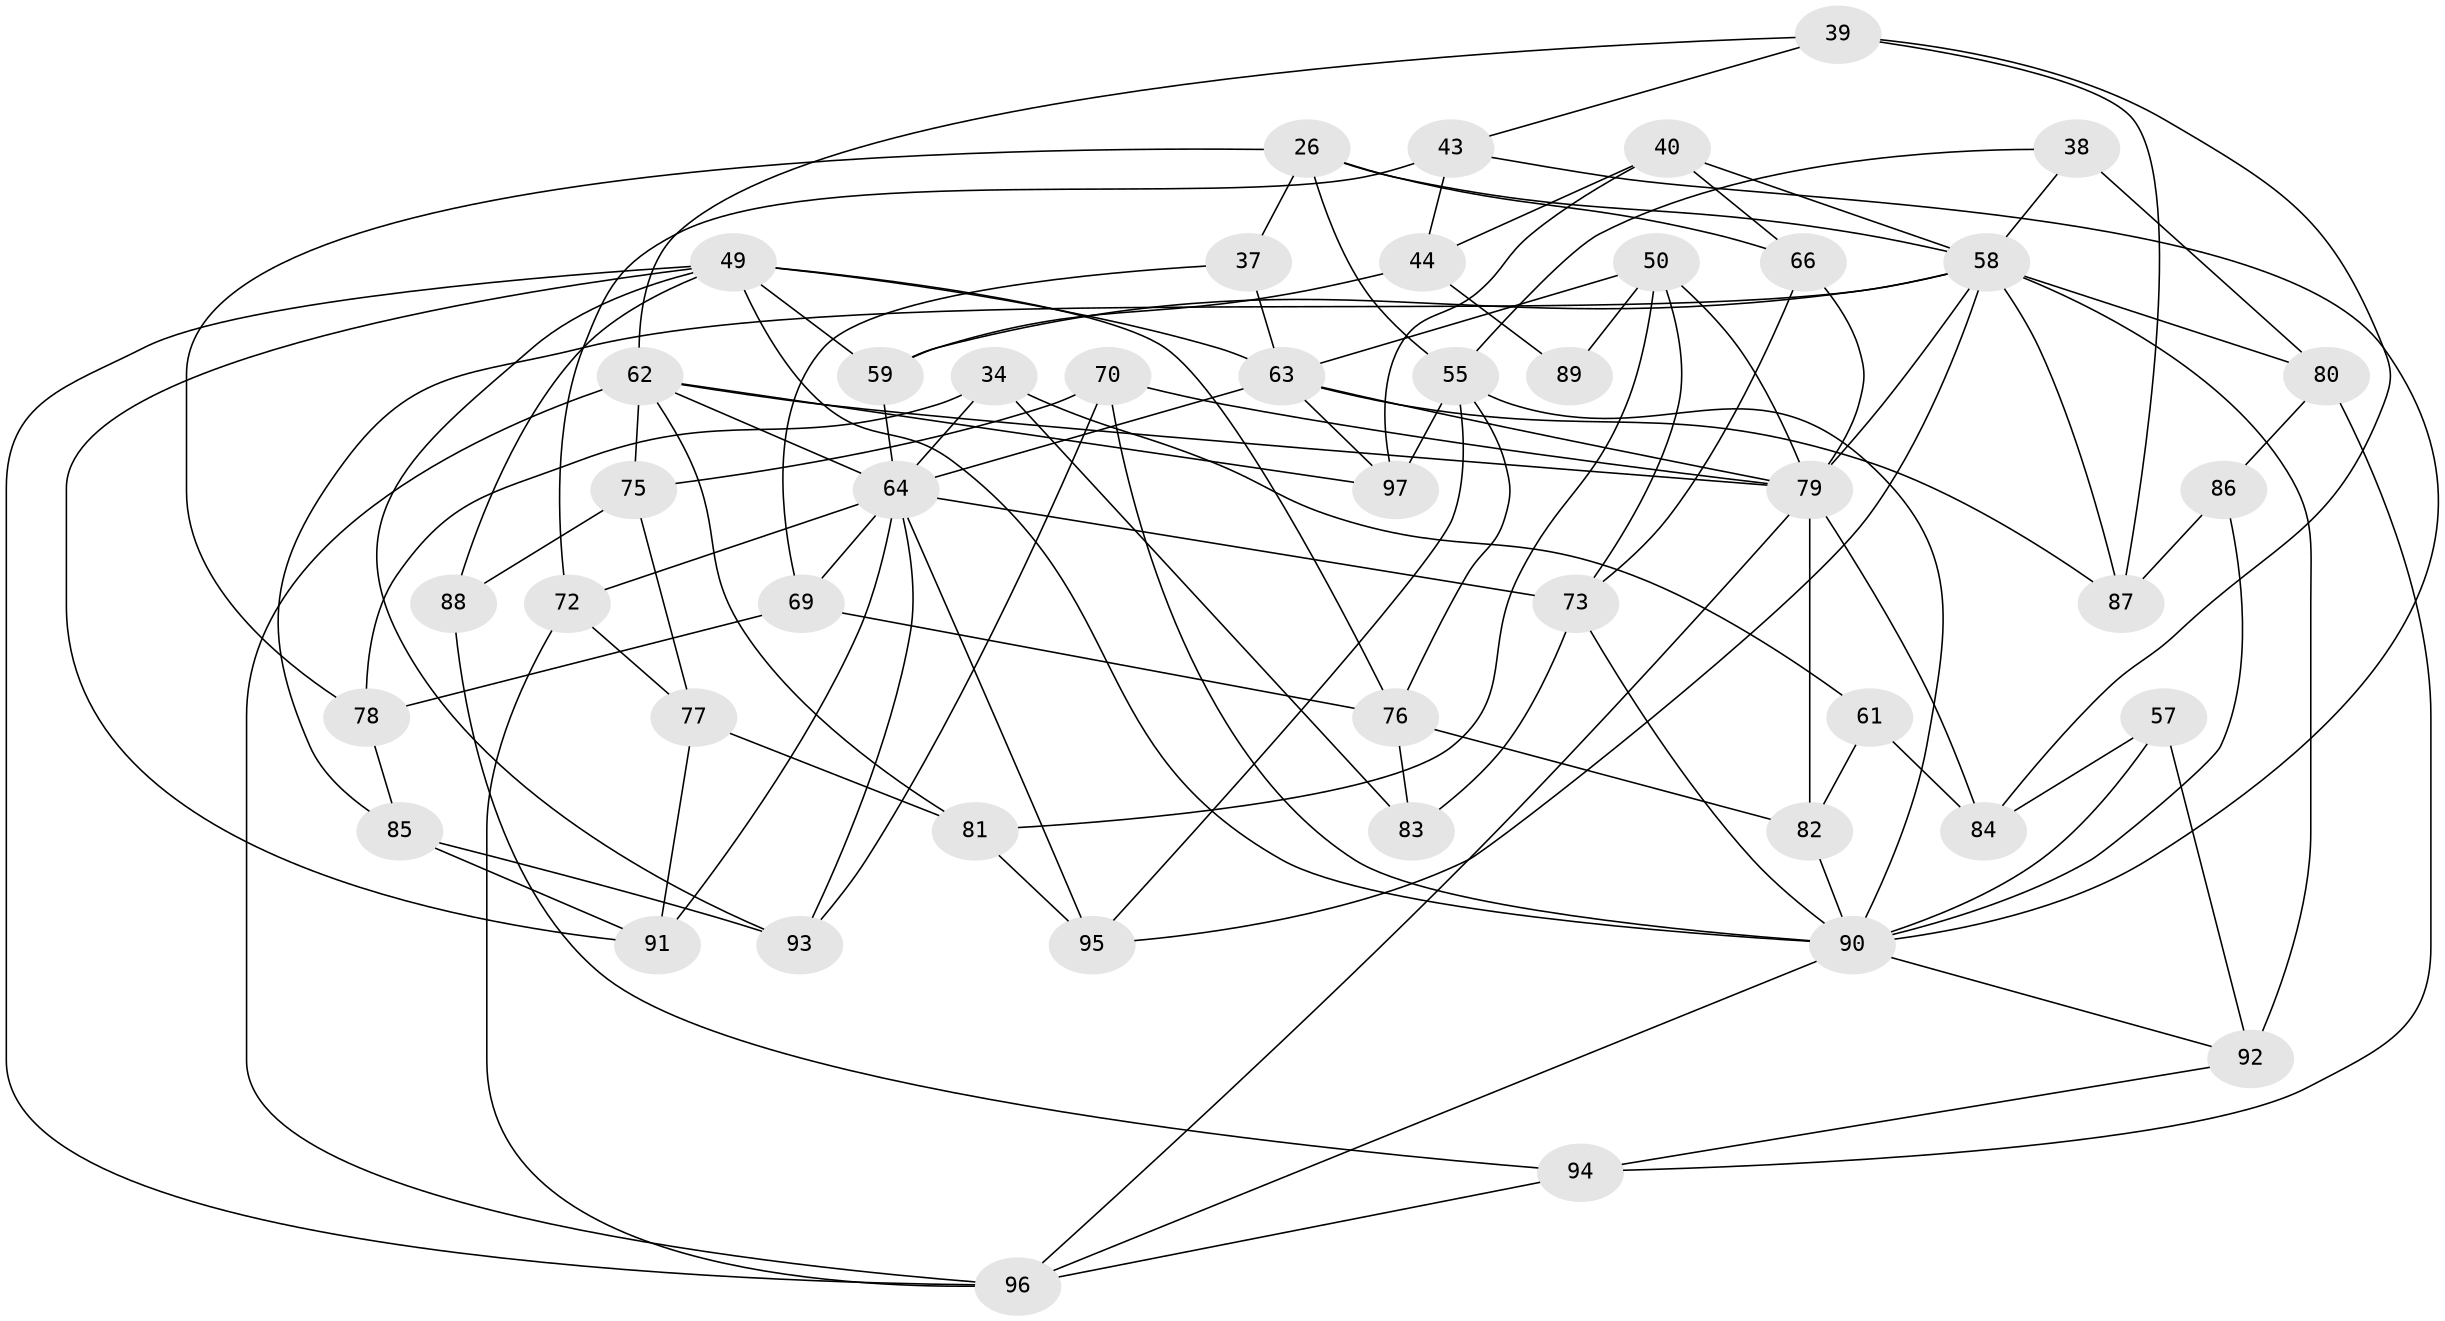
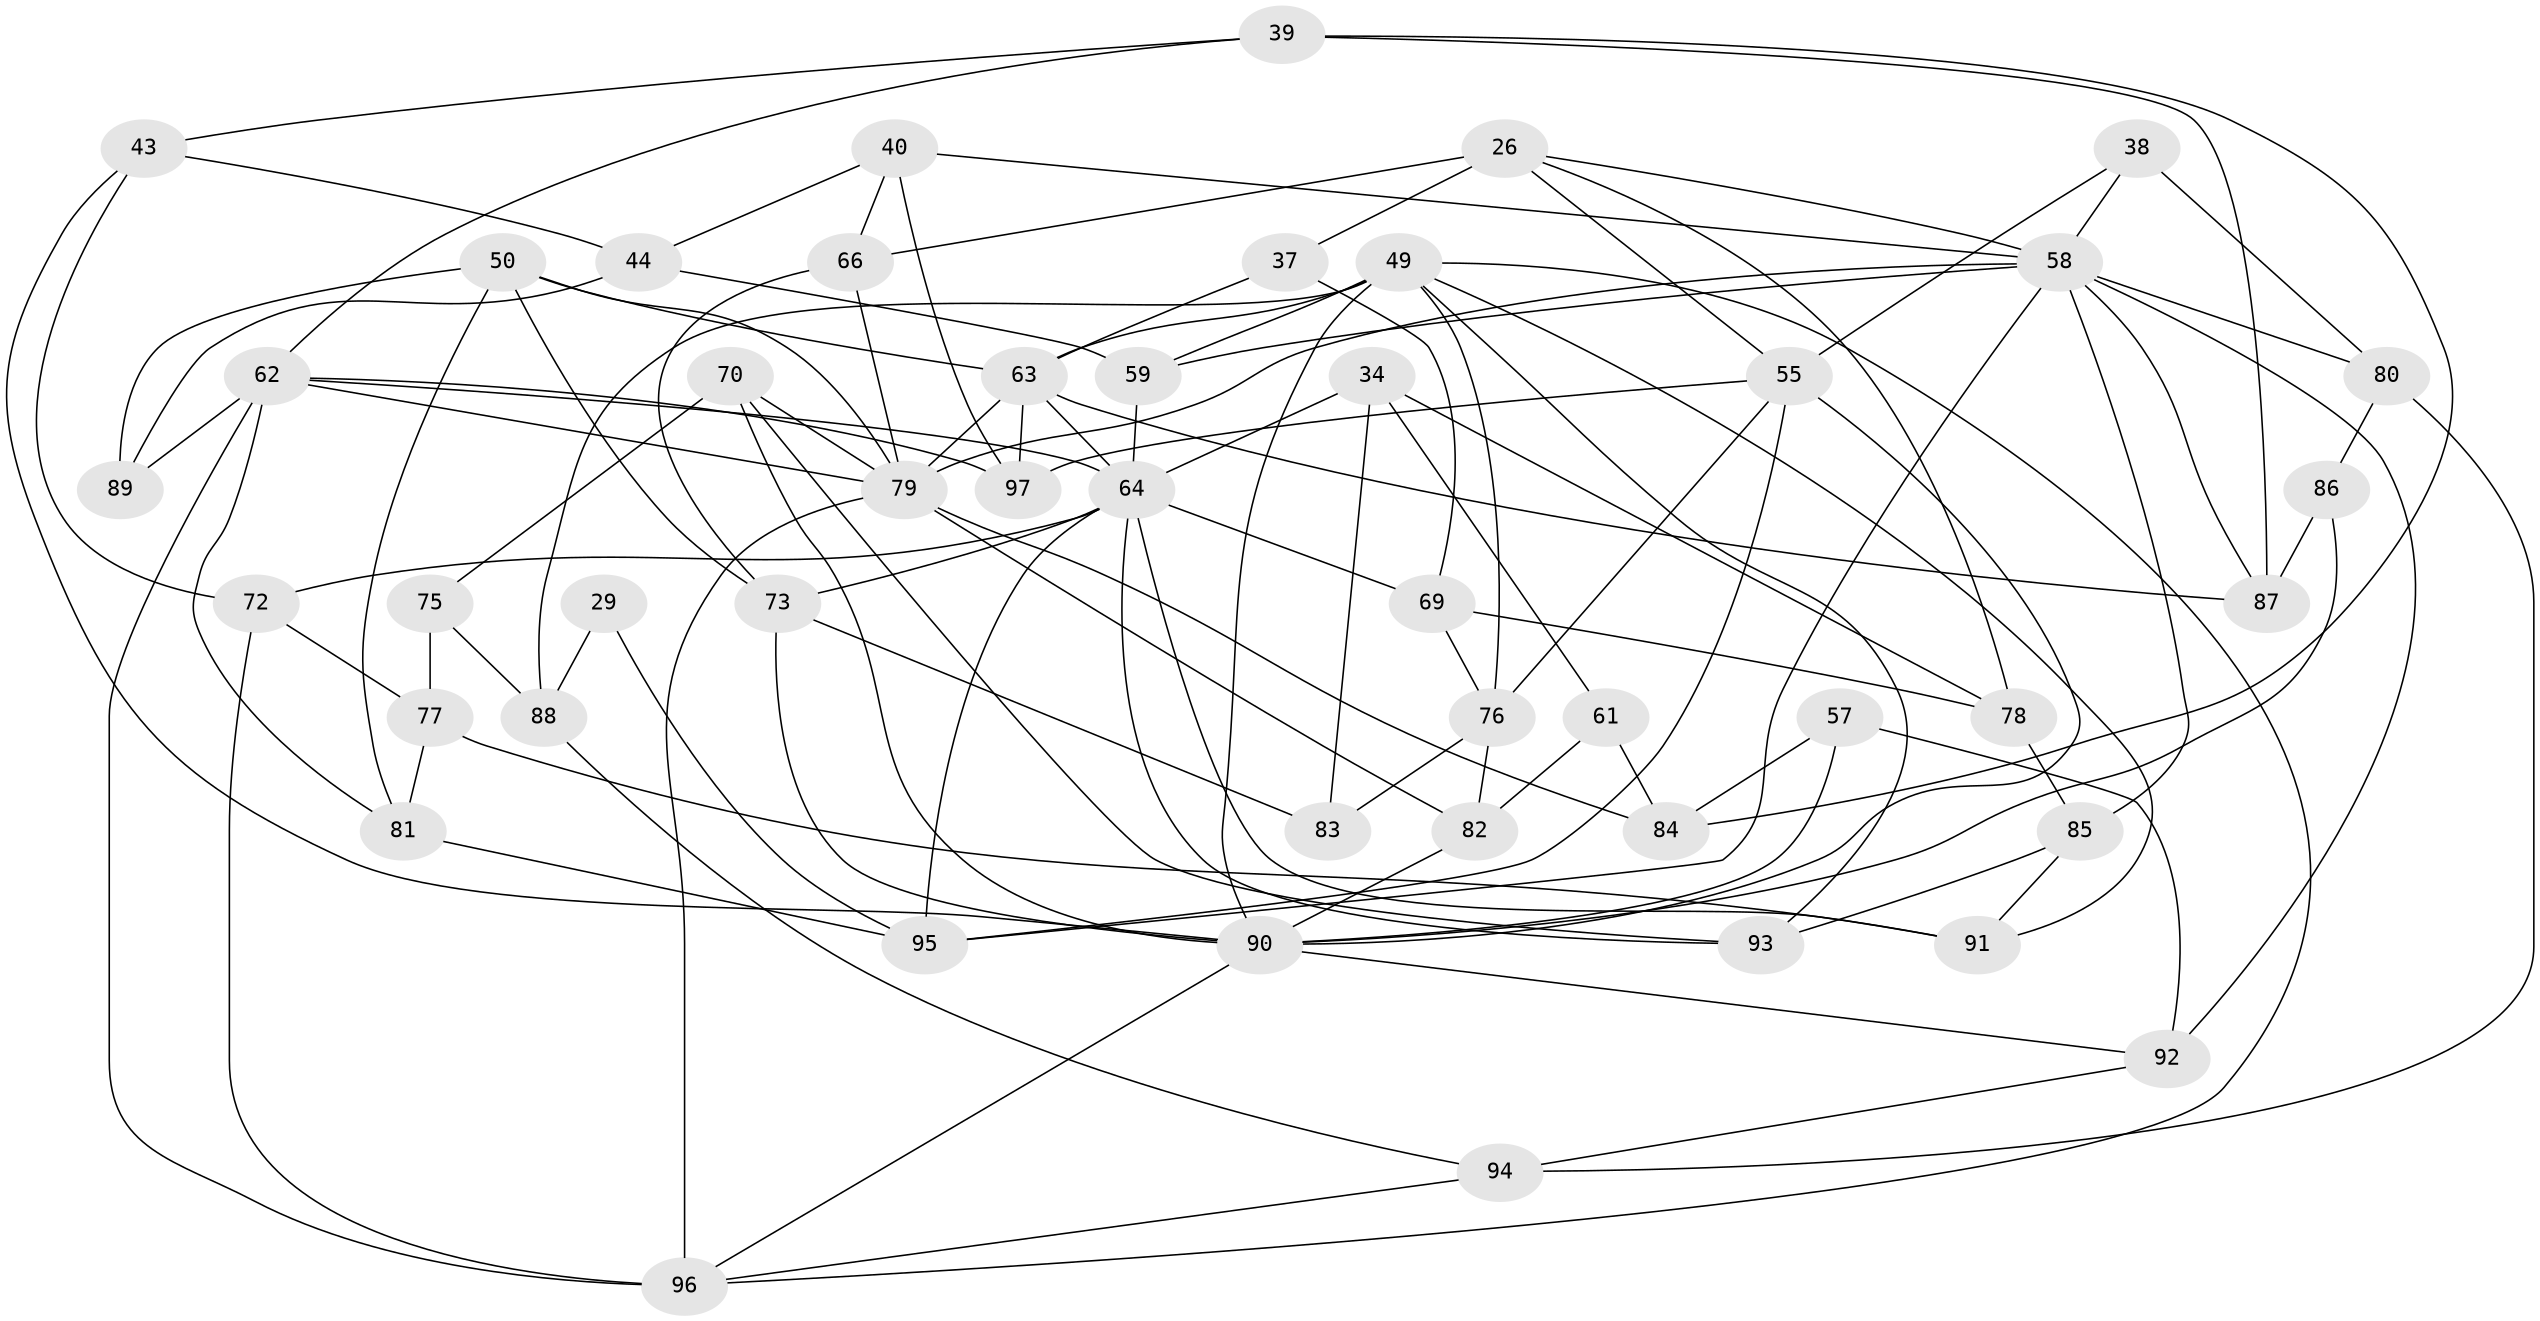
edge "62" -- "75": now "62" -- "89"
node "29": added
